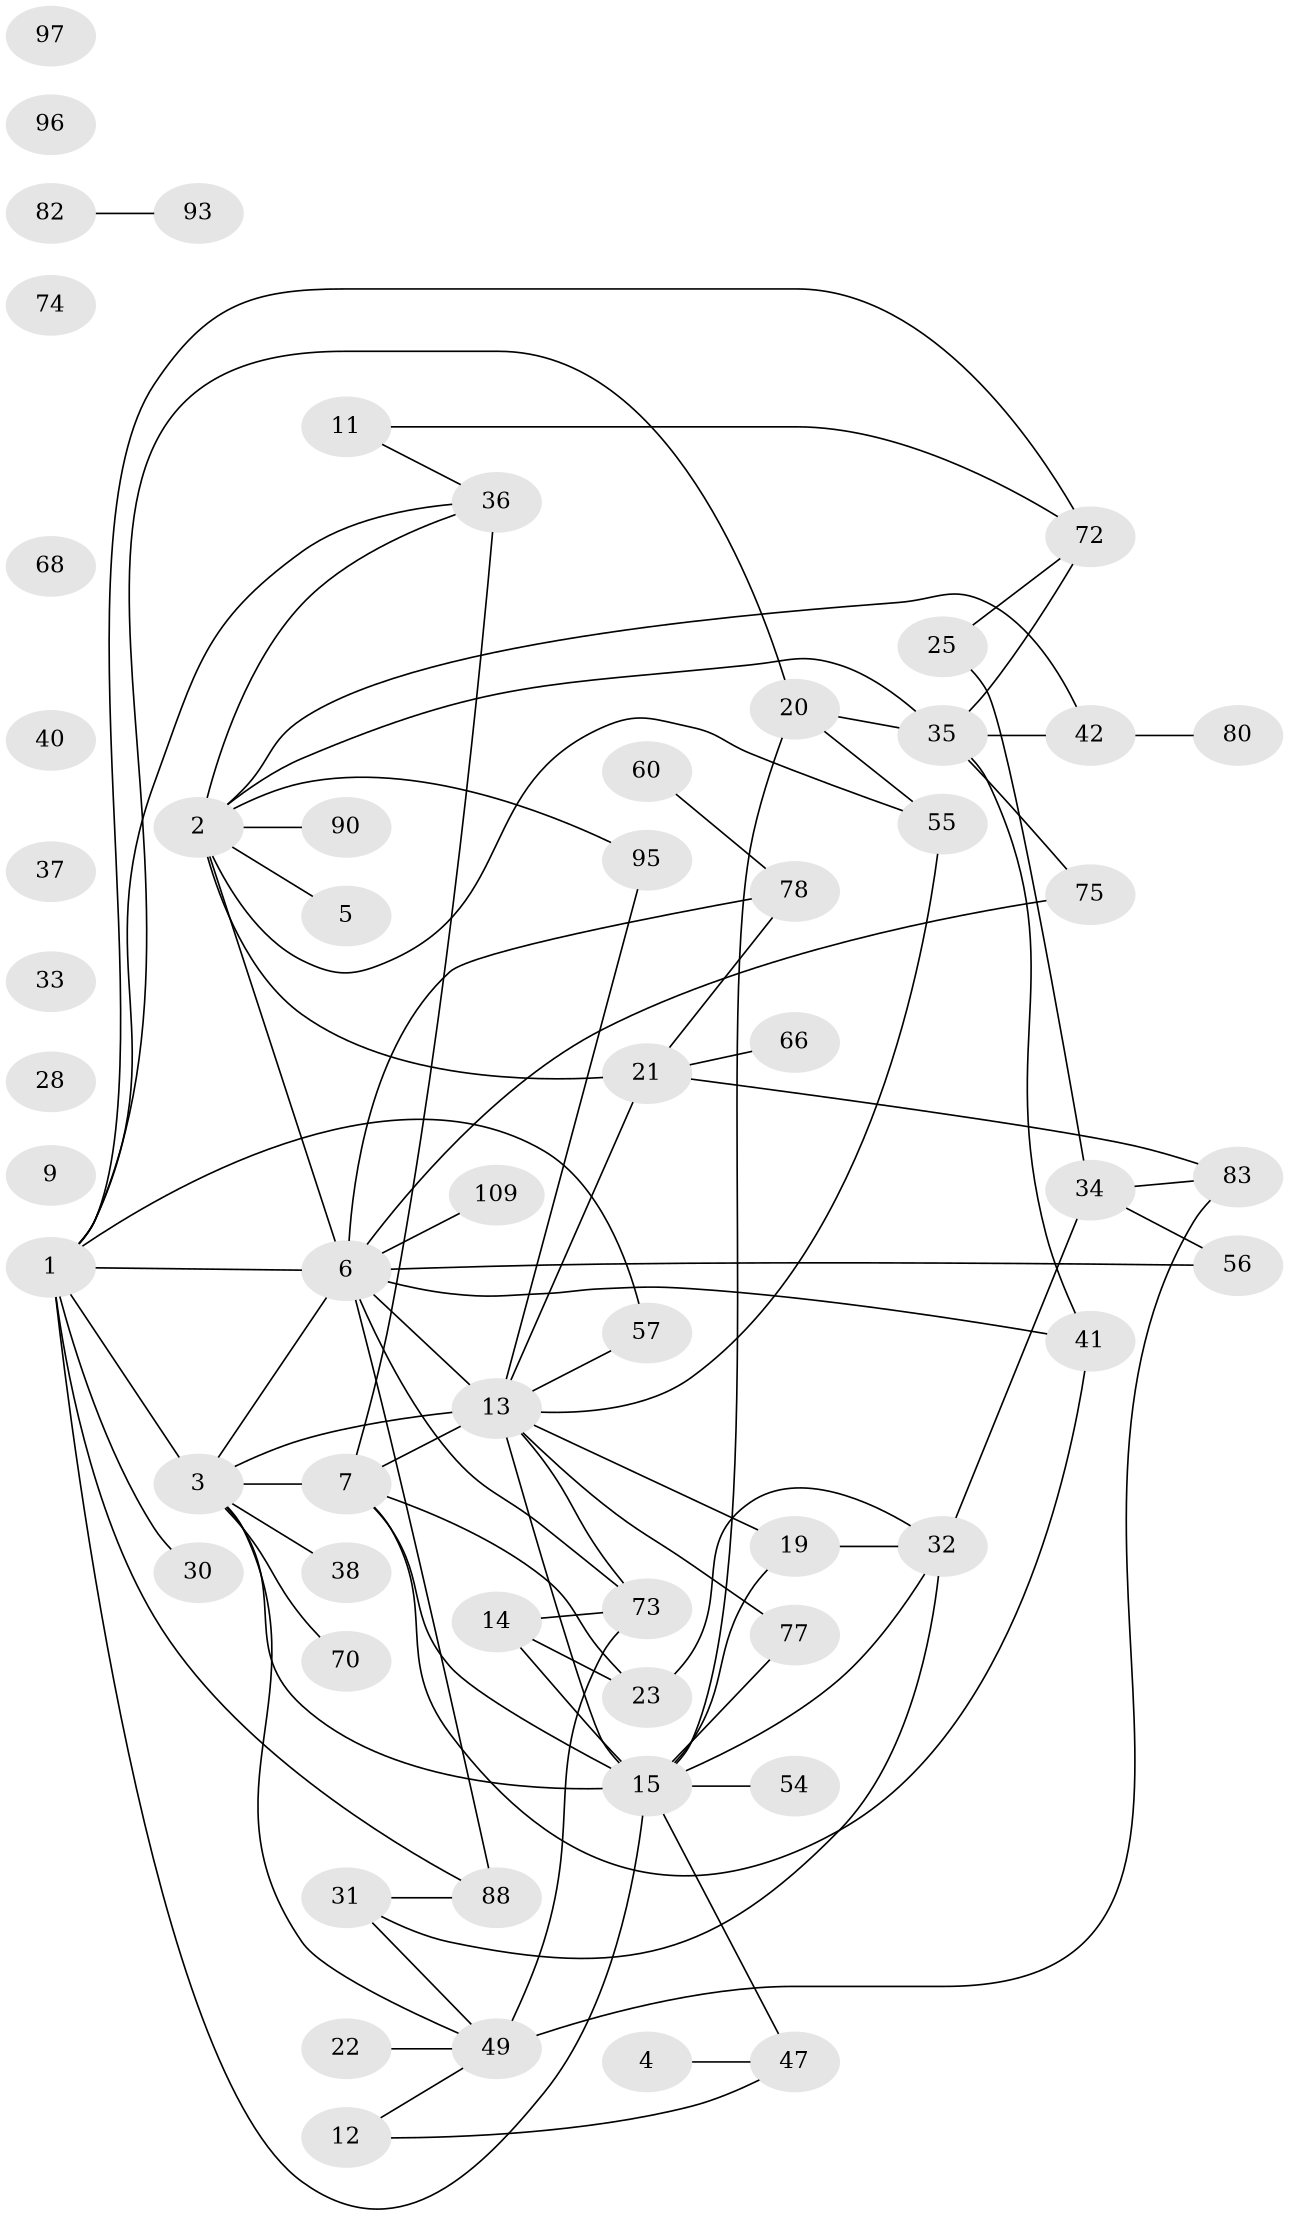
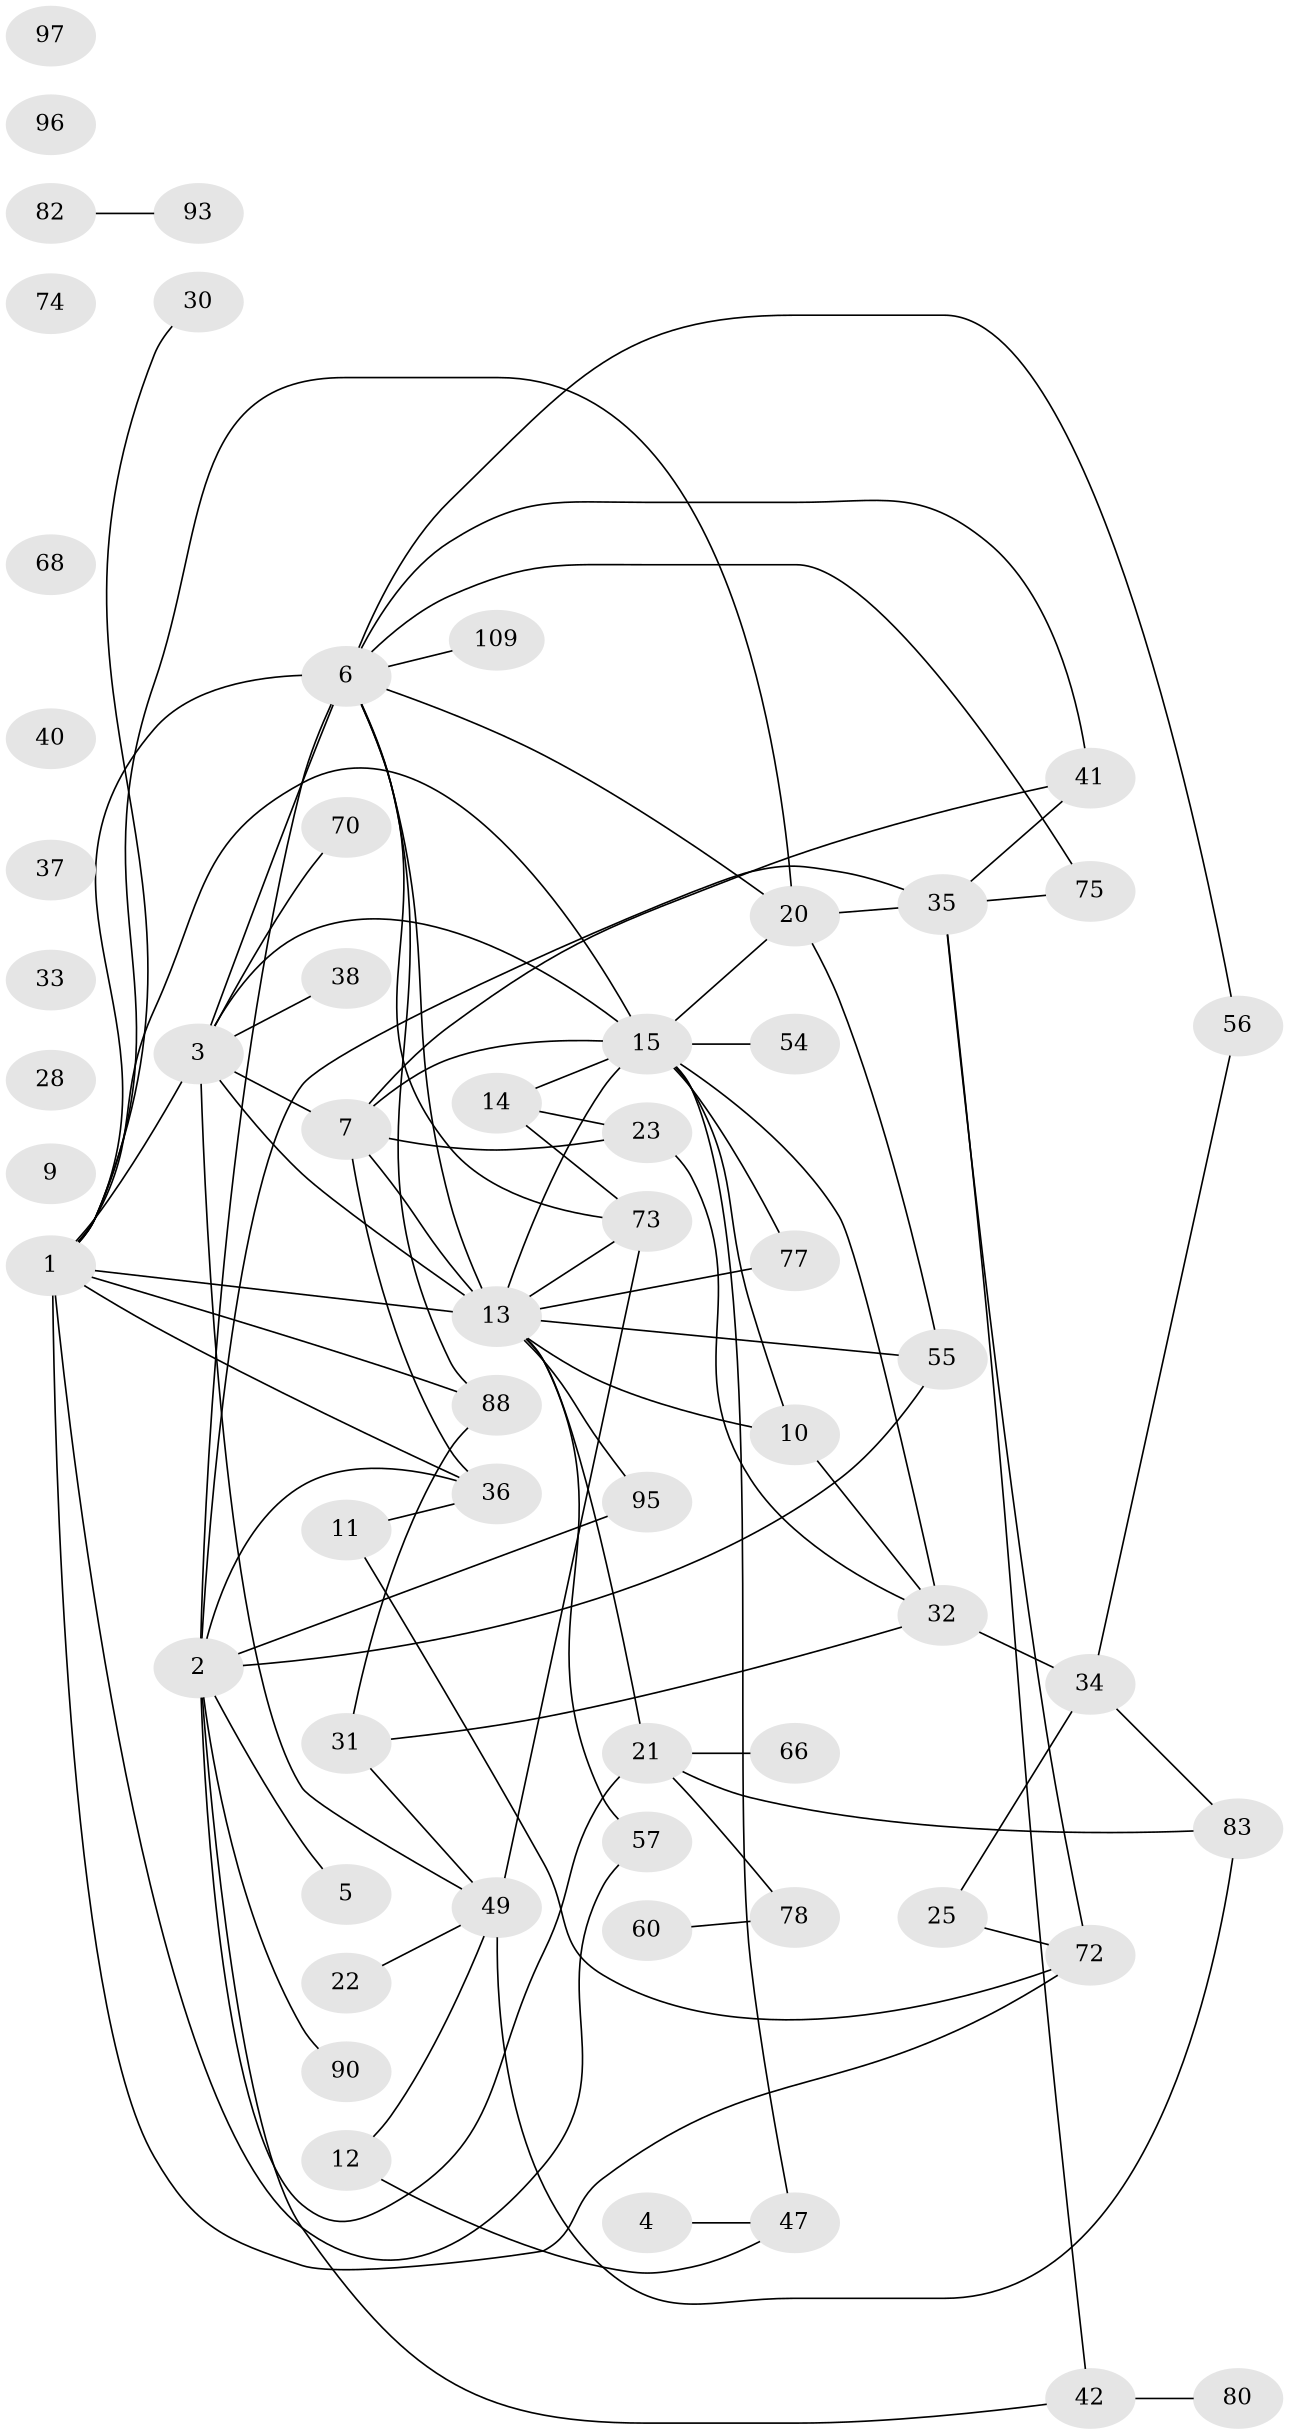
edge "78" -- "6": now "20" -- "6"
edge "1" -- "13": added
node "19": label "19" -> "10"
